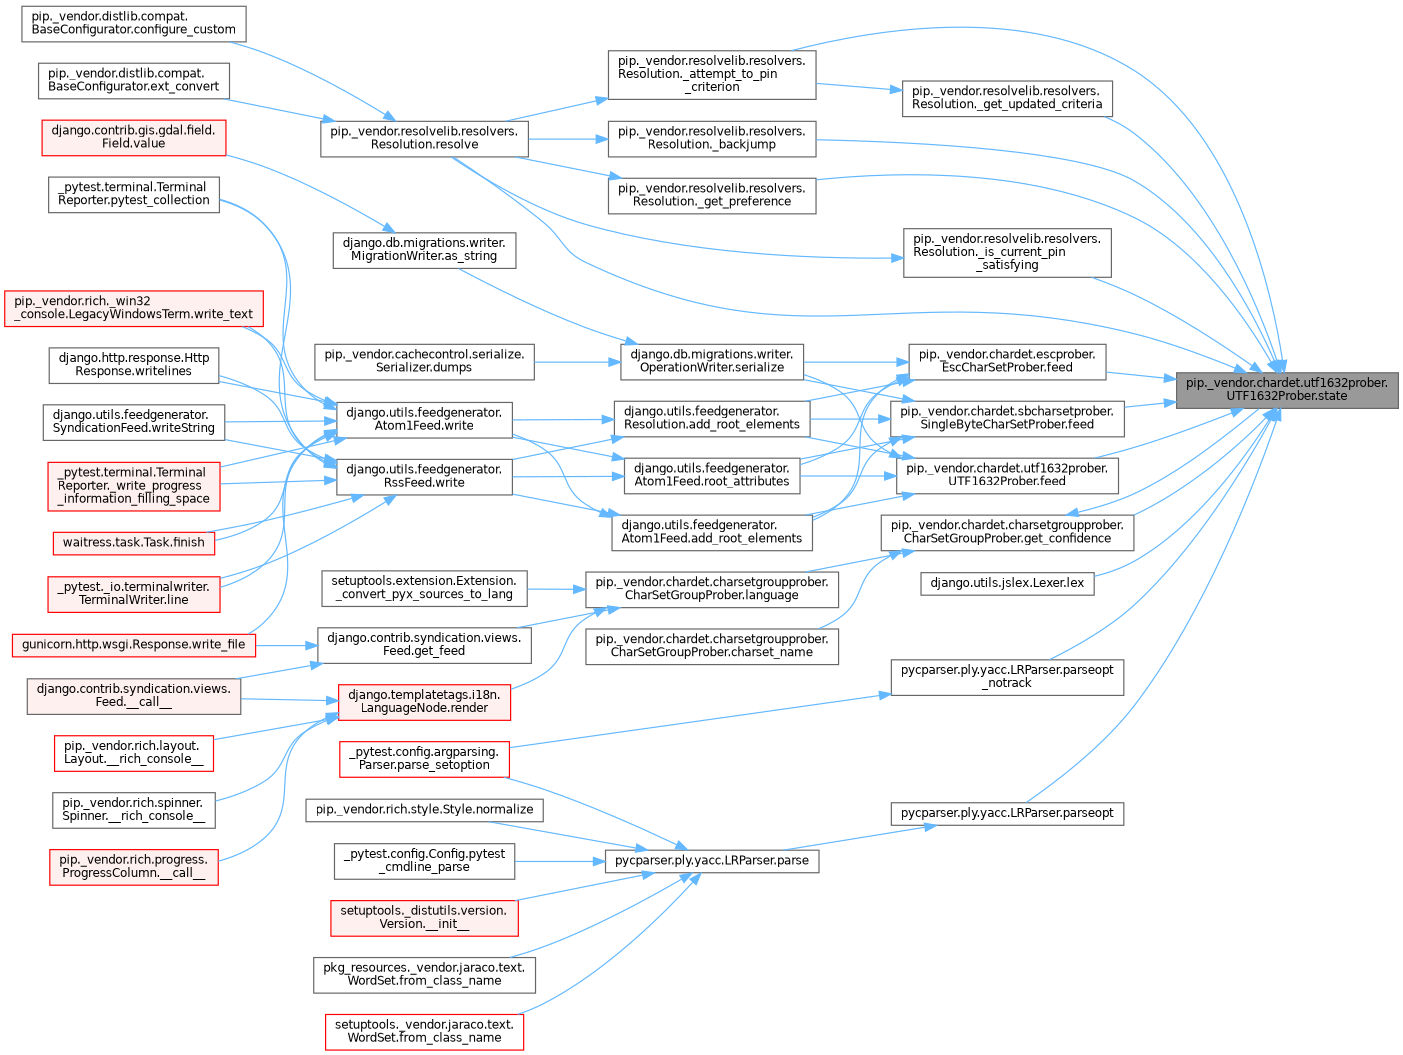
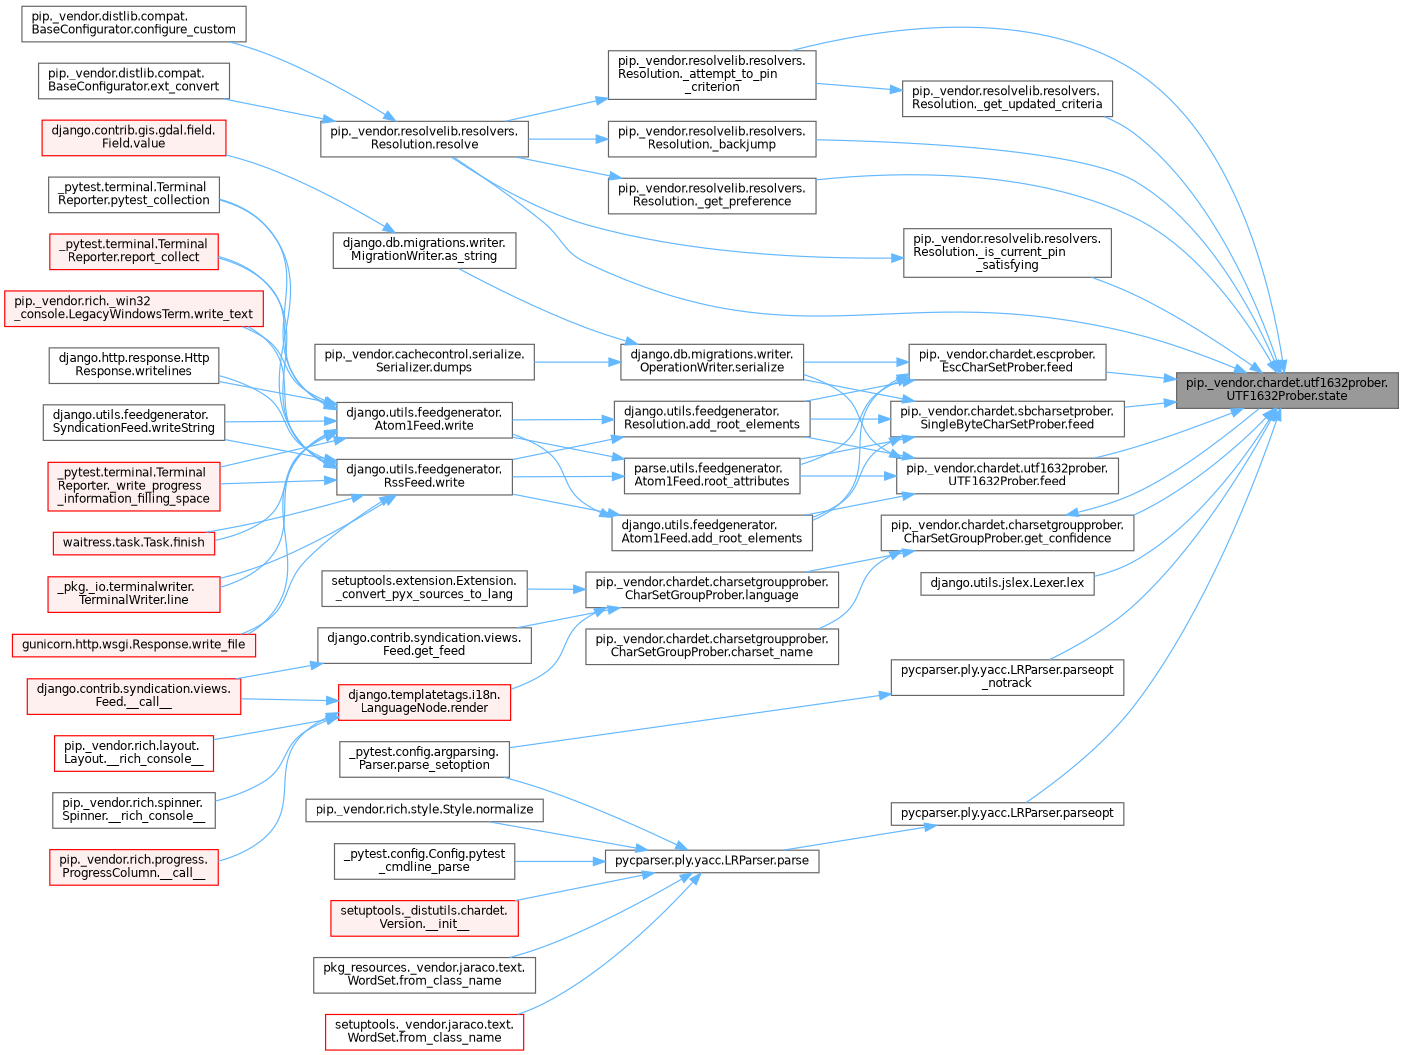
node "_pytest.terminal.Terminal Reporter.report_collect": added
node "django.utils.feedgenerator. Atom1Feed.root_attributes": label "django.utils.feedgenerator. Atom1Feed.root_attributes" -> "parse.utils.feedgenerator. Atom1Feed.root_attributes"
node "_pytest._io.terminalwriter. TerminalWriter.line": label "_pytest._io.terminalwriter. TerminalWriter.line" -> "_pkg._io.terminalwriter. TerminalWriter.line"
edge "gunicorn.http.wsgi.Response.write_file" -> "django.contrib.syndication.views. Feed.get_feed": now "gunicorn.http.wsgi.Response.write_file" -> "django.utils.feedgenerator. RssFeed.write"
node "django.contrib.syndication.views. Feed.__call__": color grey40 -> red
node "_pytest.config.argparsing. Parser.parse_setoption": color red -> grey40
node "setuptools._distutils.version. Version.__init__": label "setuptools._distutils.version. Version.__init__" -> "setuptools._distutils.chardet. Version.__init__"
